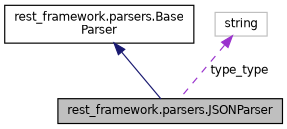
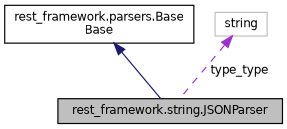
node "rest_framework.parsers.Base Parser": label "rest_framework.parsers.Base Parser" -> "rest_framework.parsers.Base Base"
node "rest_framework.parsers.JSONParser": label "rest_framework.parsers.JSONParser" -> "rest_framework.string.JSONParser"
